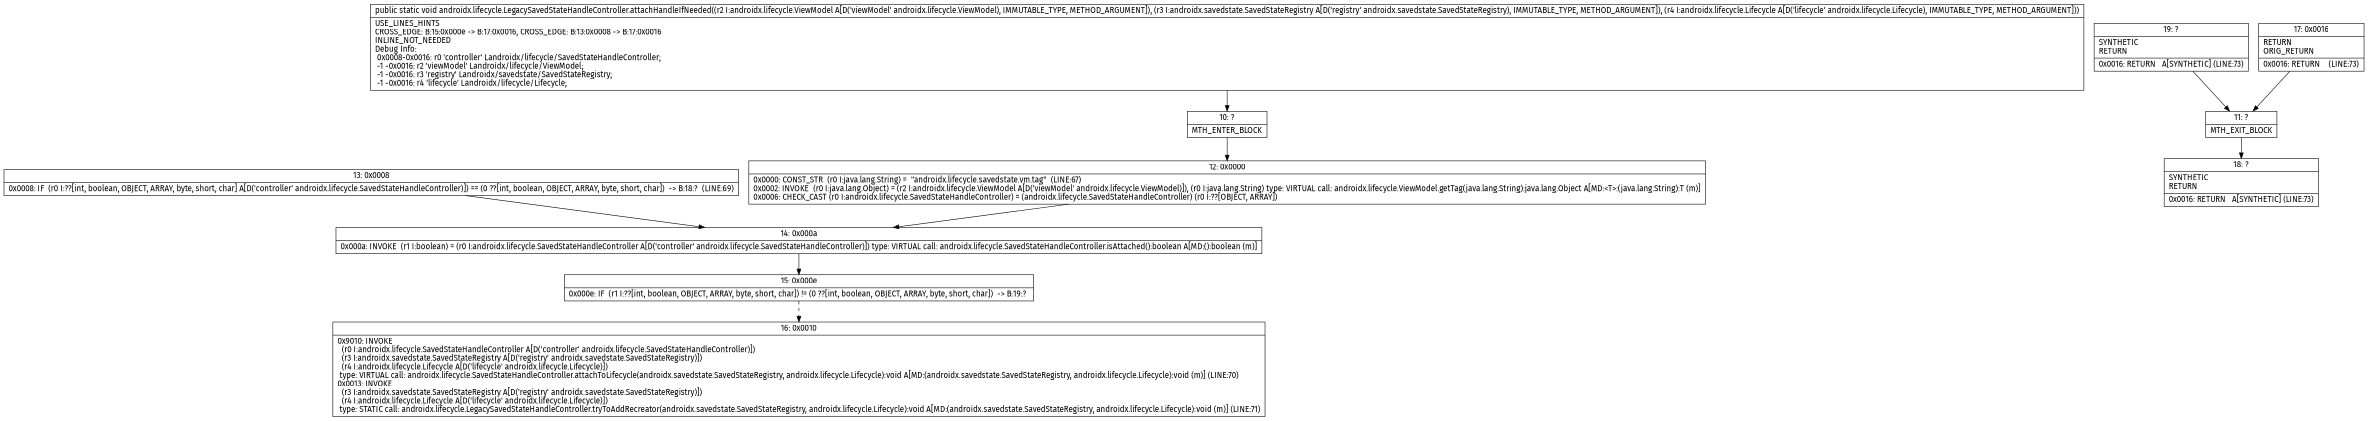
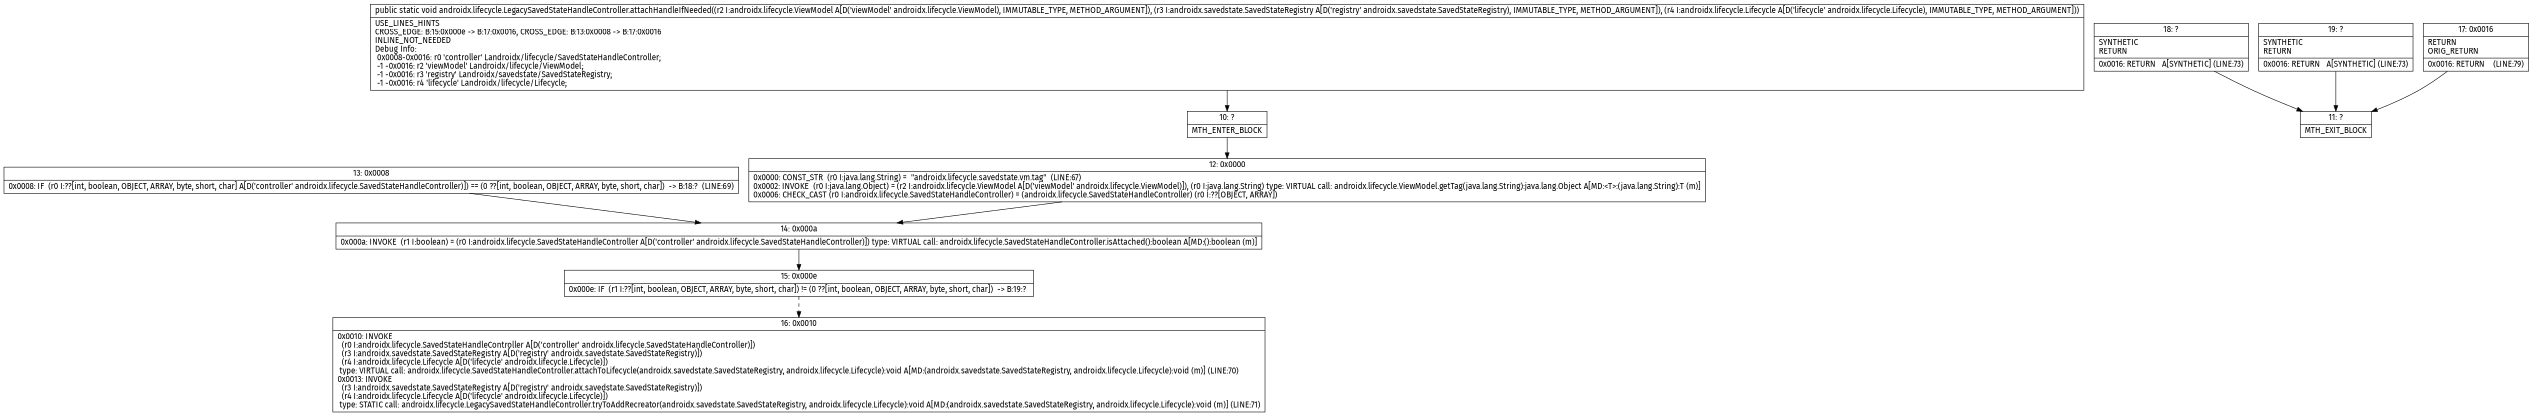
node "17: 0x0016": text "0x0016: RETURN    (LINE:73)" -> "0x0016: RETURN    (LINE:79)"
edge "11: ?" -> "18: ?": reversed
node "16: 0x0010": text "0x9010: INVOKE" -> "0x0010: INVOKE"
